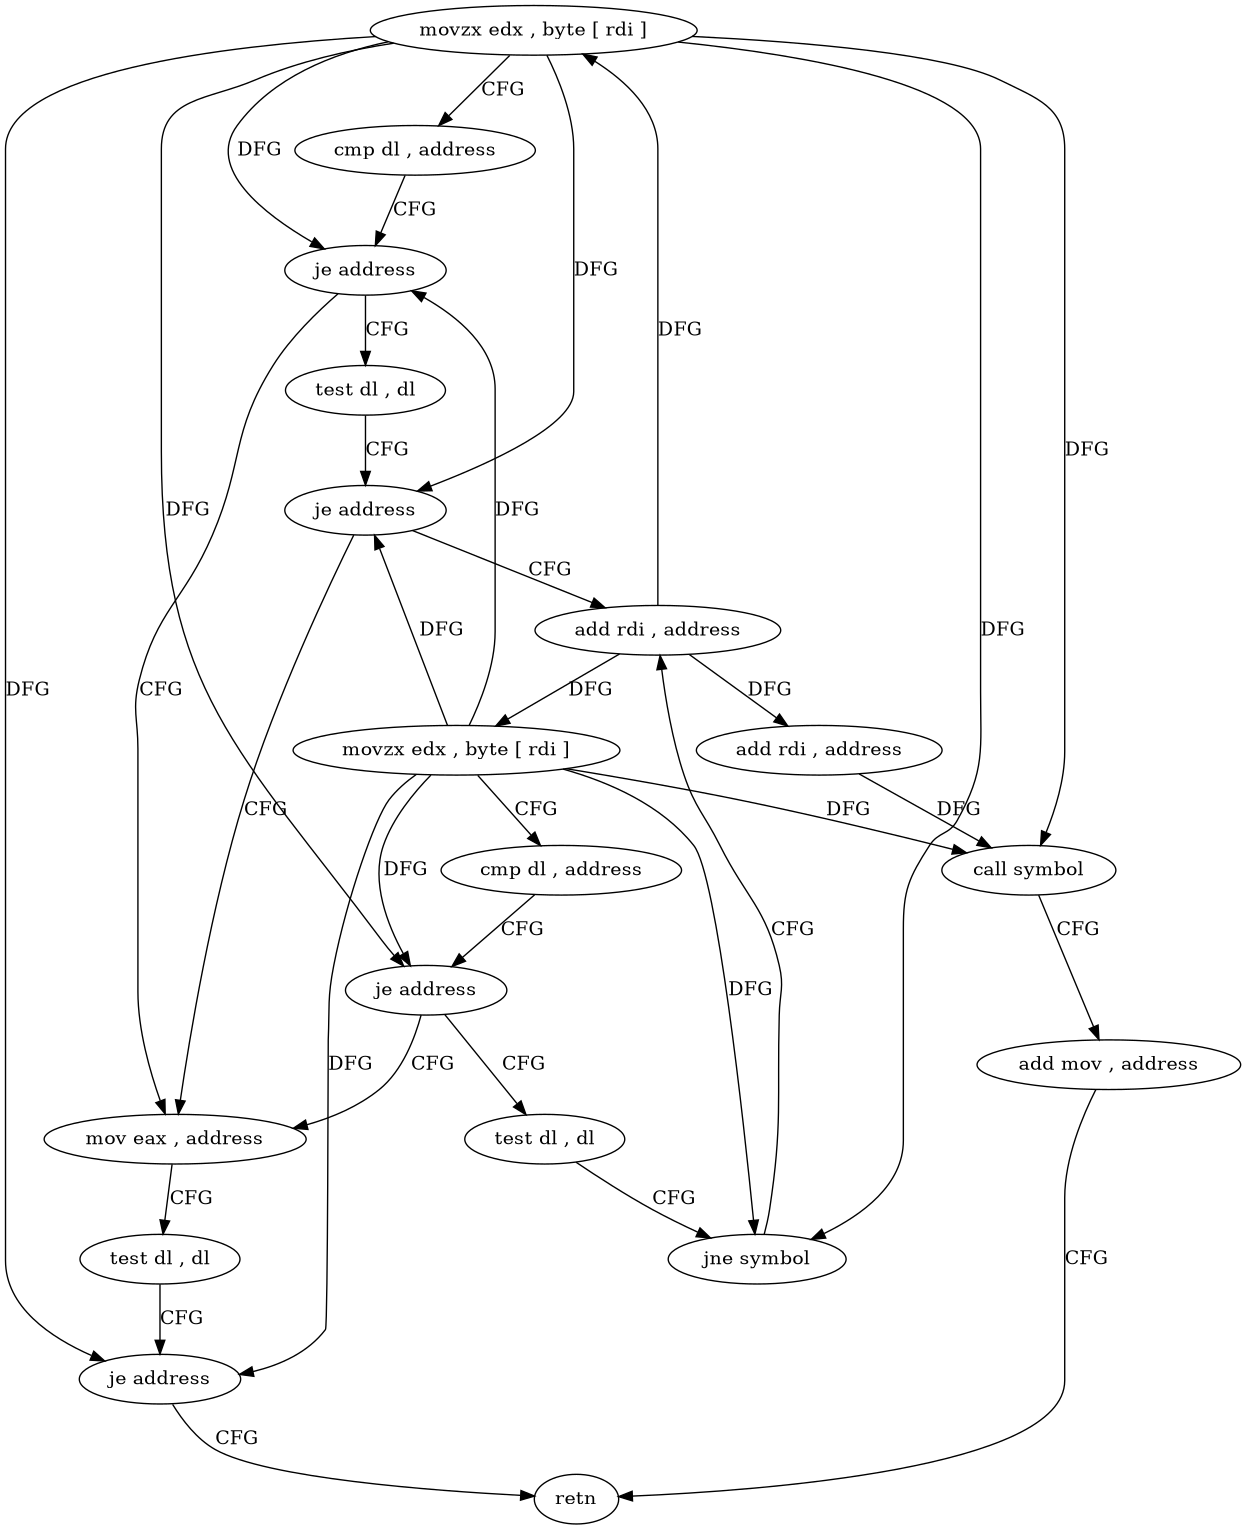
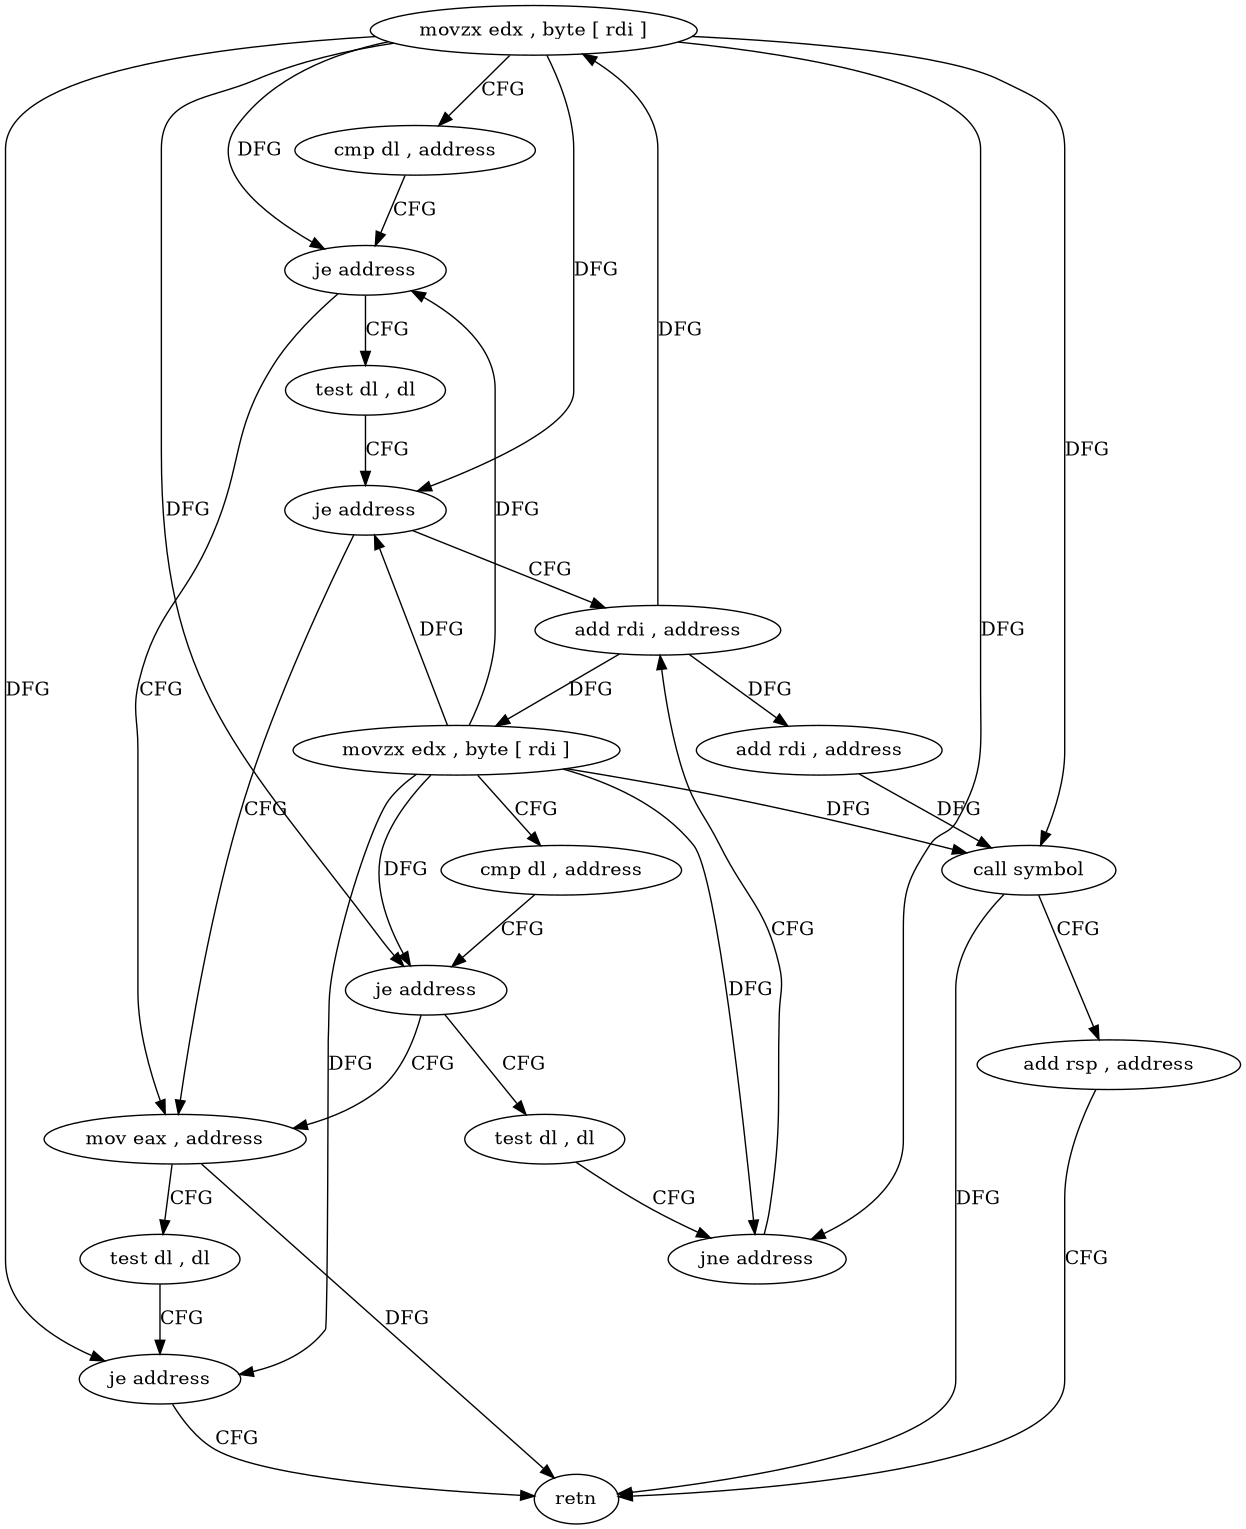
node "add mov , address": label "add mov , address" -> "add rsp , address"
node "jne symbol": label "jne symbol" -> "jne address"
edge "call symbol" -> "retn": added, label "DFG"
edge "mov eax , address" -> "retn": added, label "DFG"
